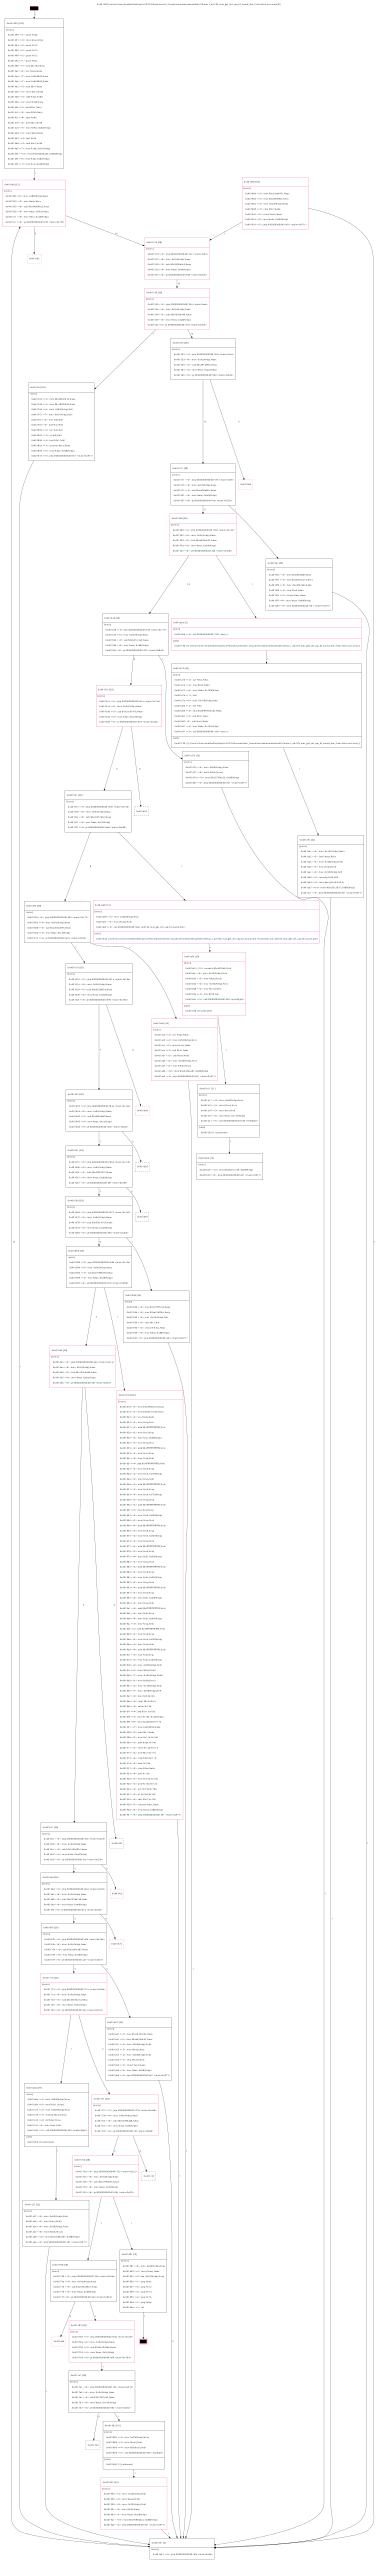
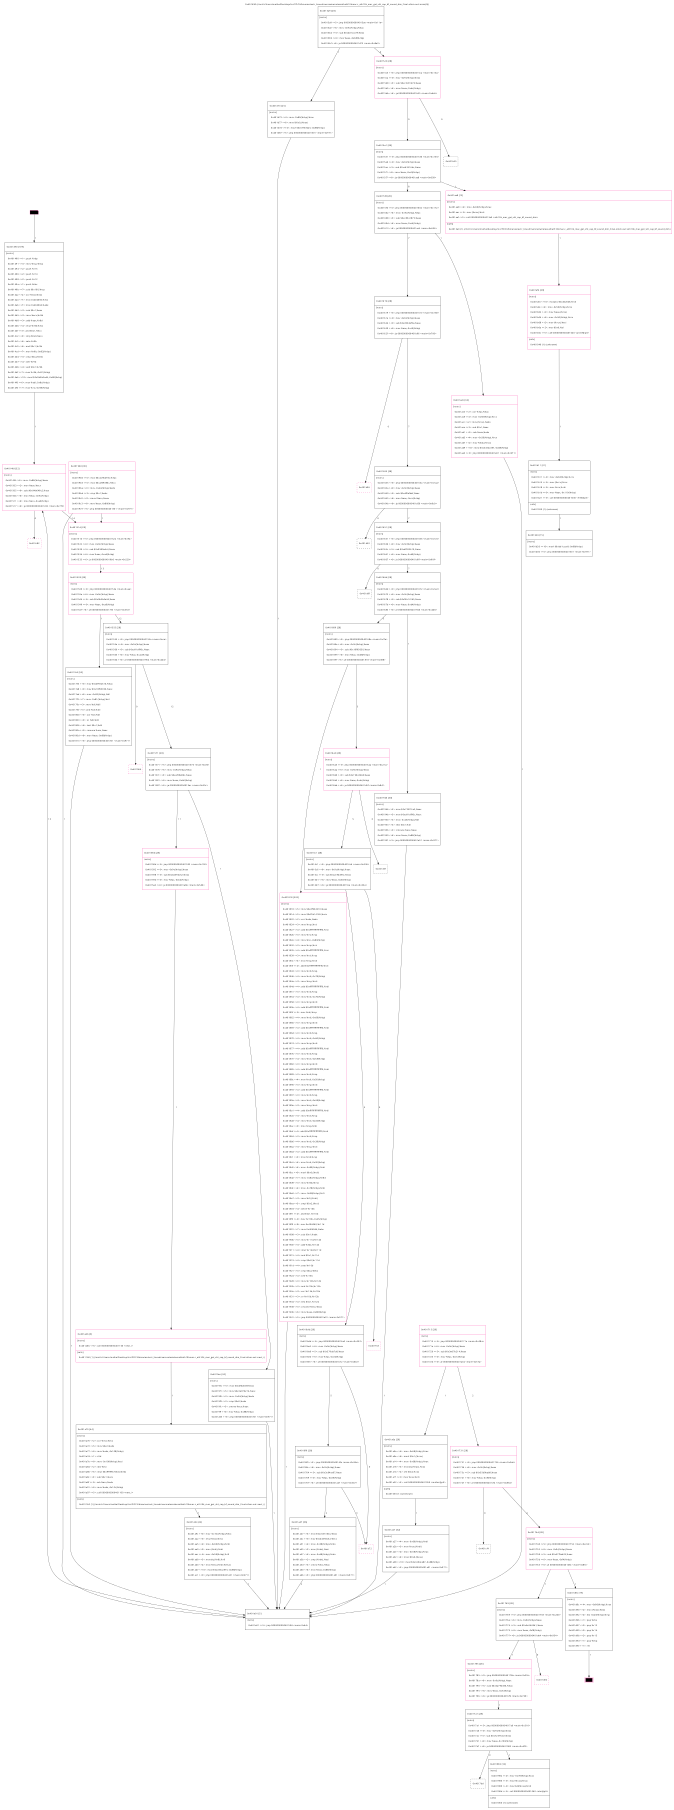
edge "0x40158d [28]" -> "0x4015a9 [28]": removed, label "10"
edge "0x4016f9 [28]" -> "0x401715 [28]": now "0x4016f9 [28]" -> "0x401b72"
node "0x401992 [30]": removed
